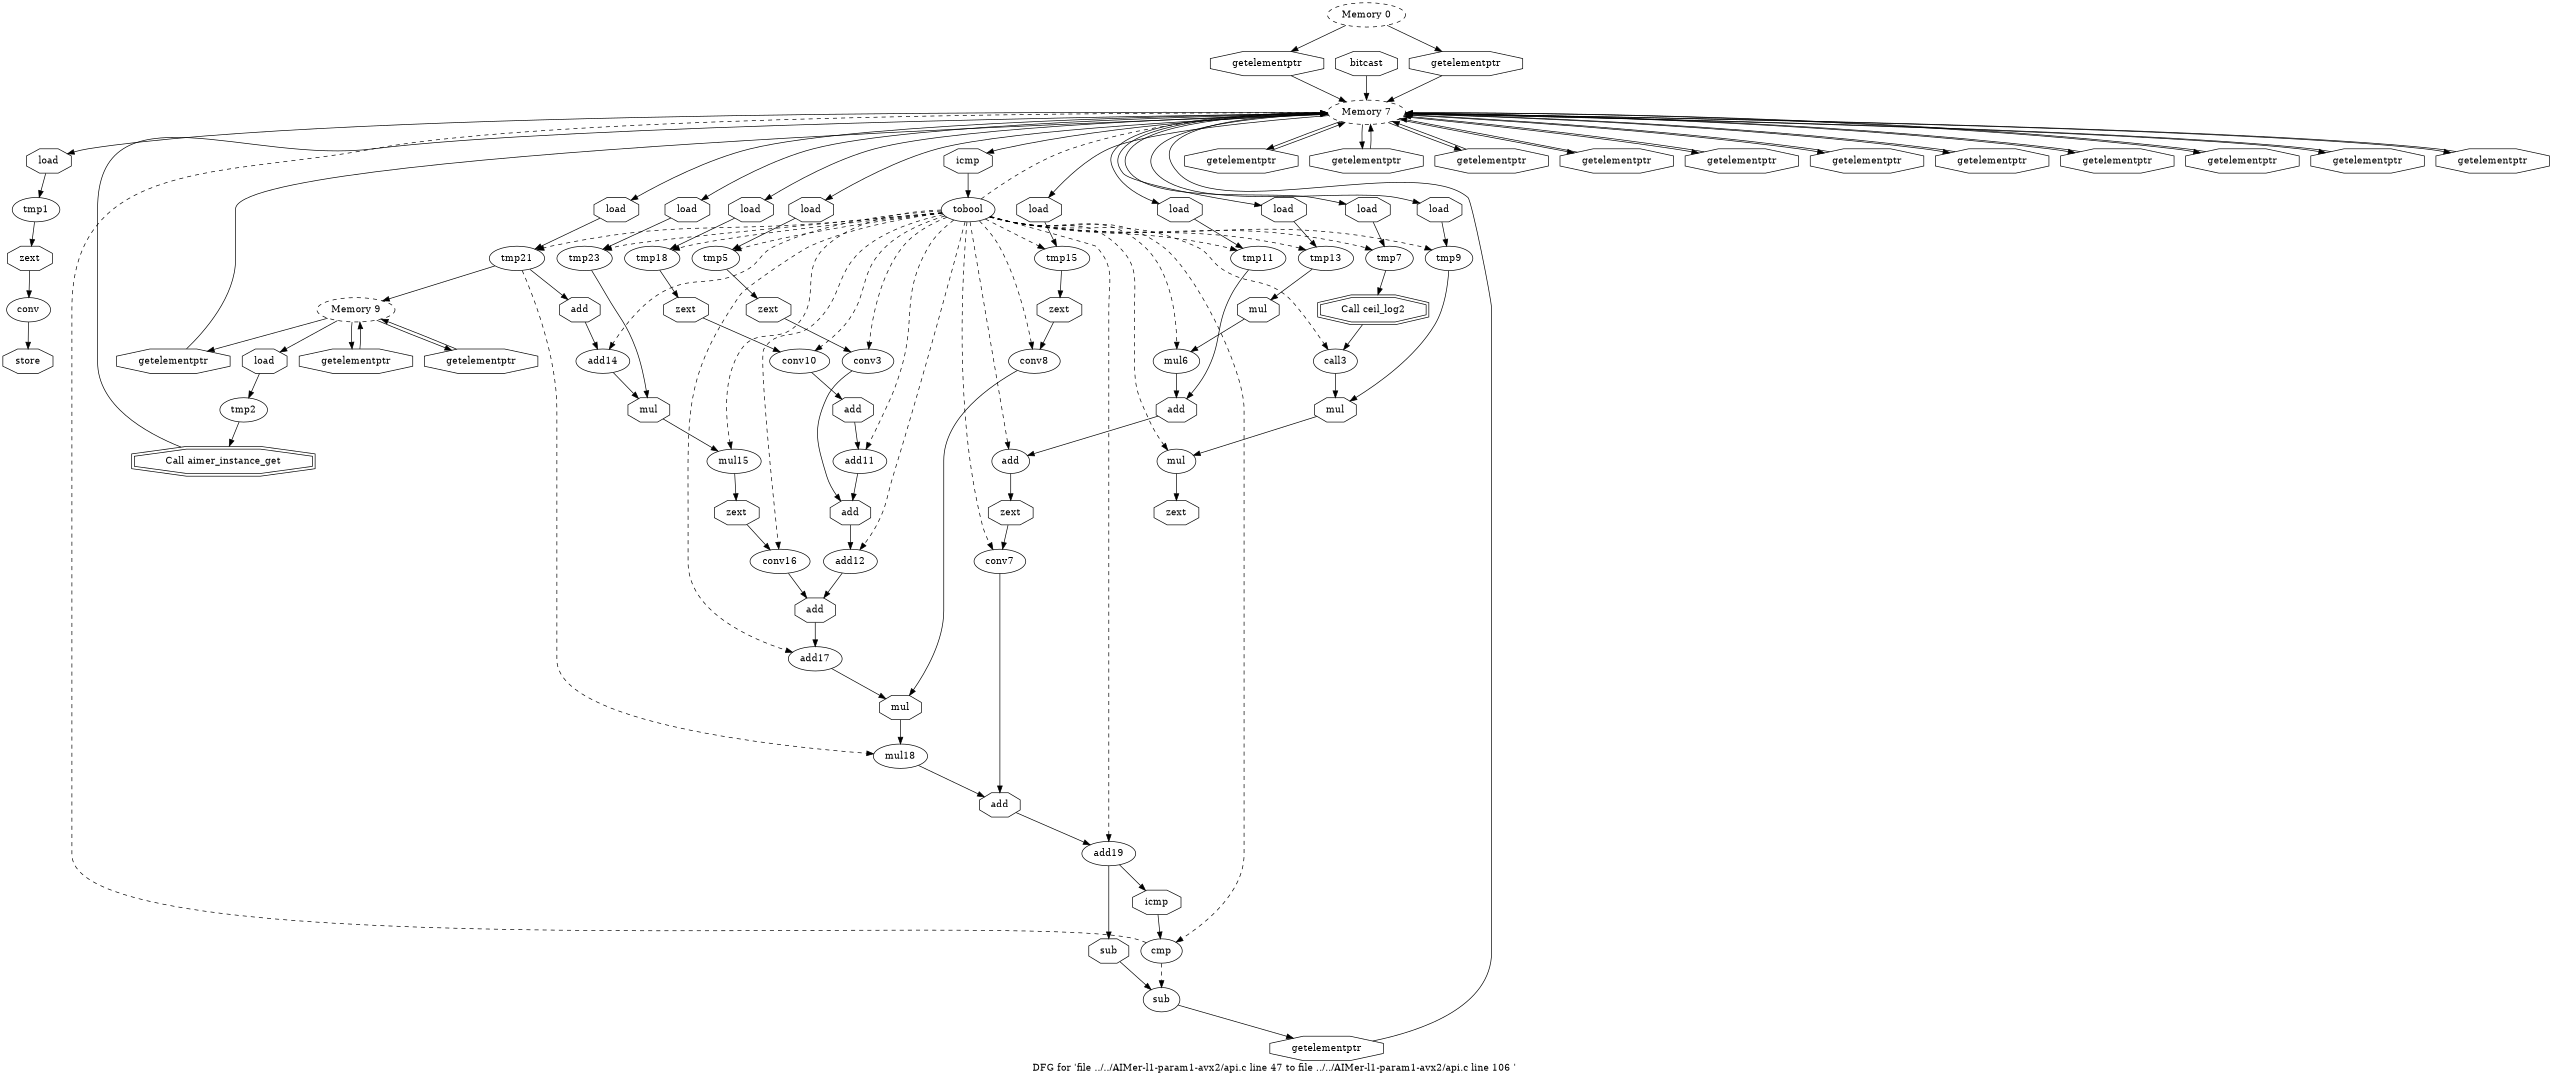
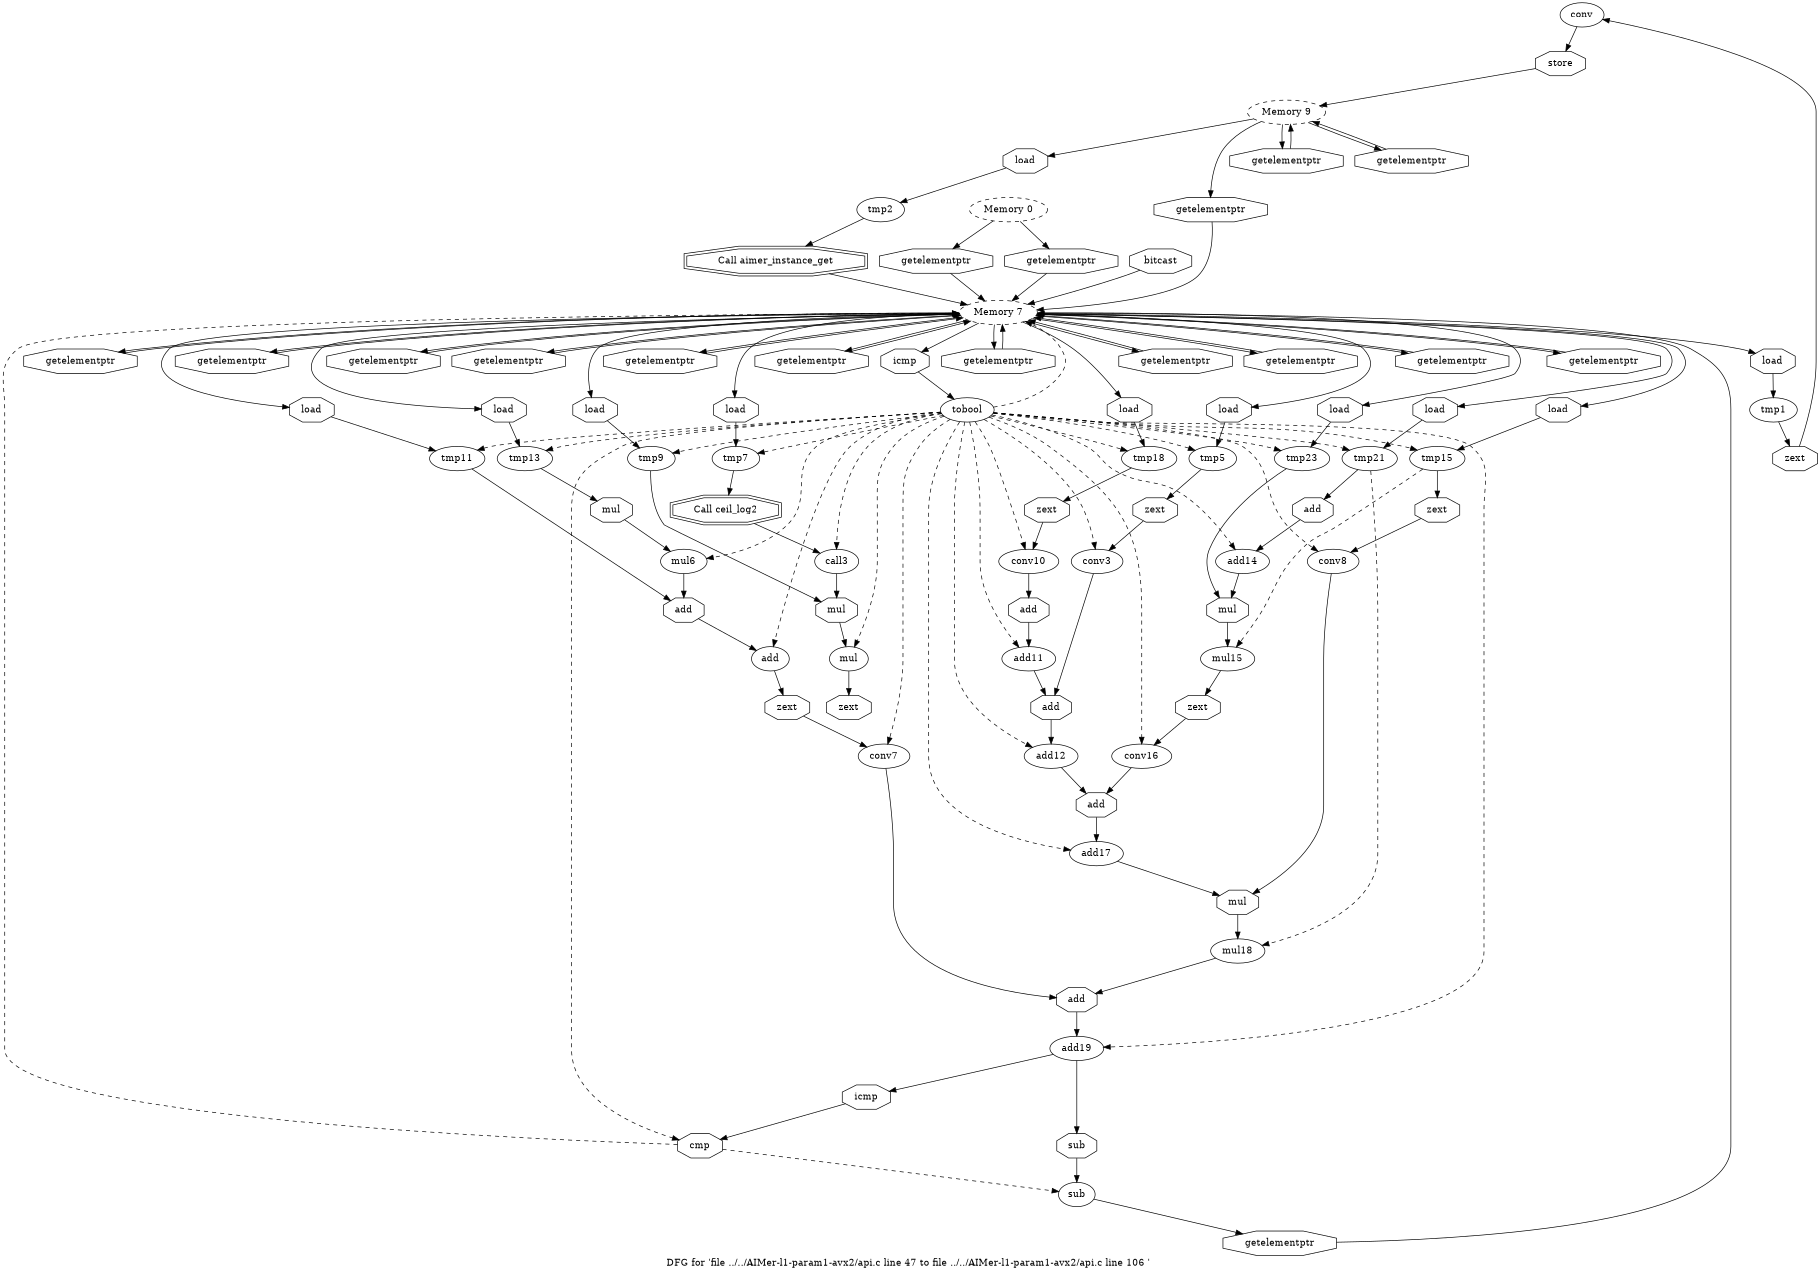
edge "tmp21" -> "Memory 9": now "store" -> "Memory 9"
edge "tobool" -> "mul15": now "tmp15" -> "mul15"
node "cmp": shape ellipse -> octagon
